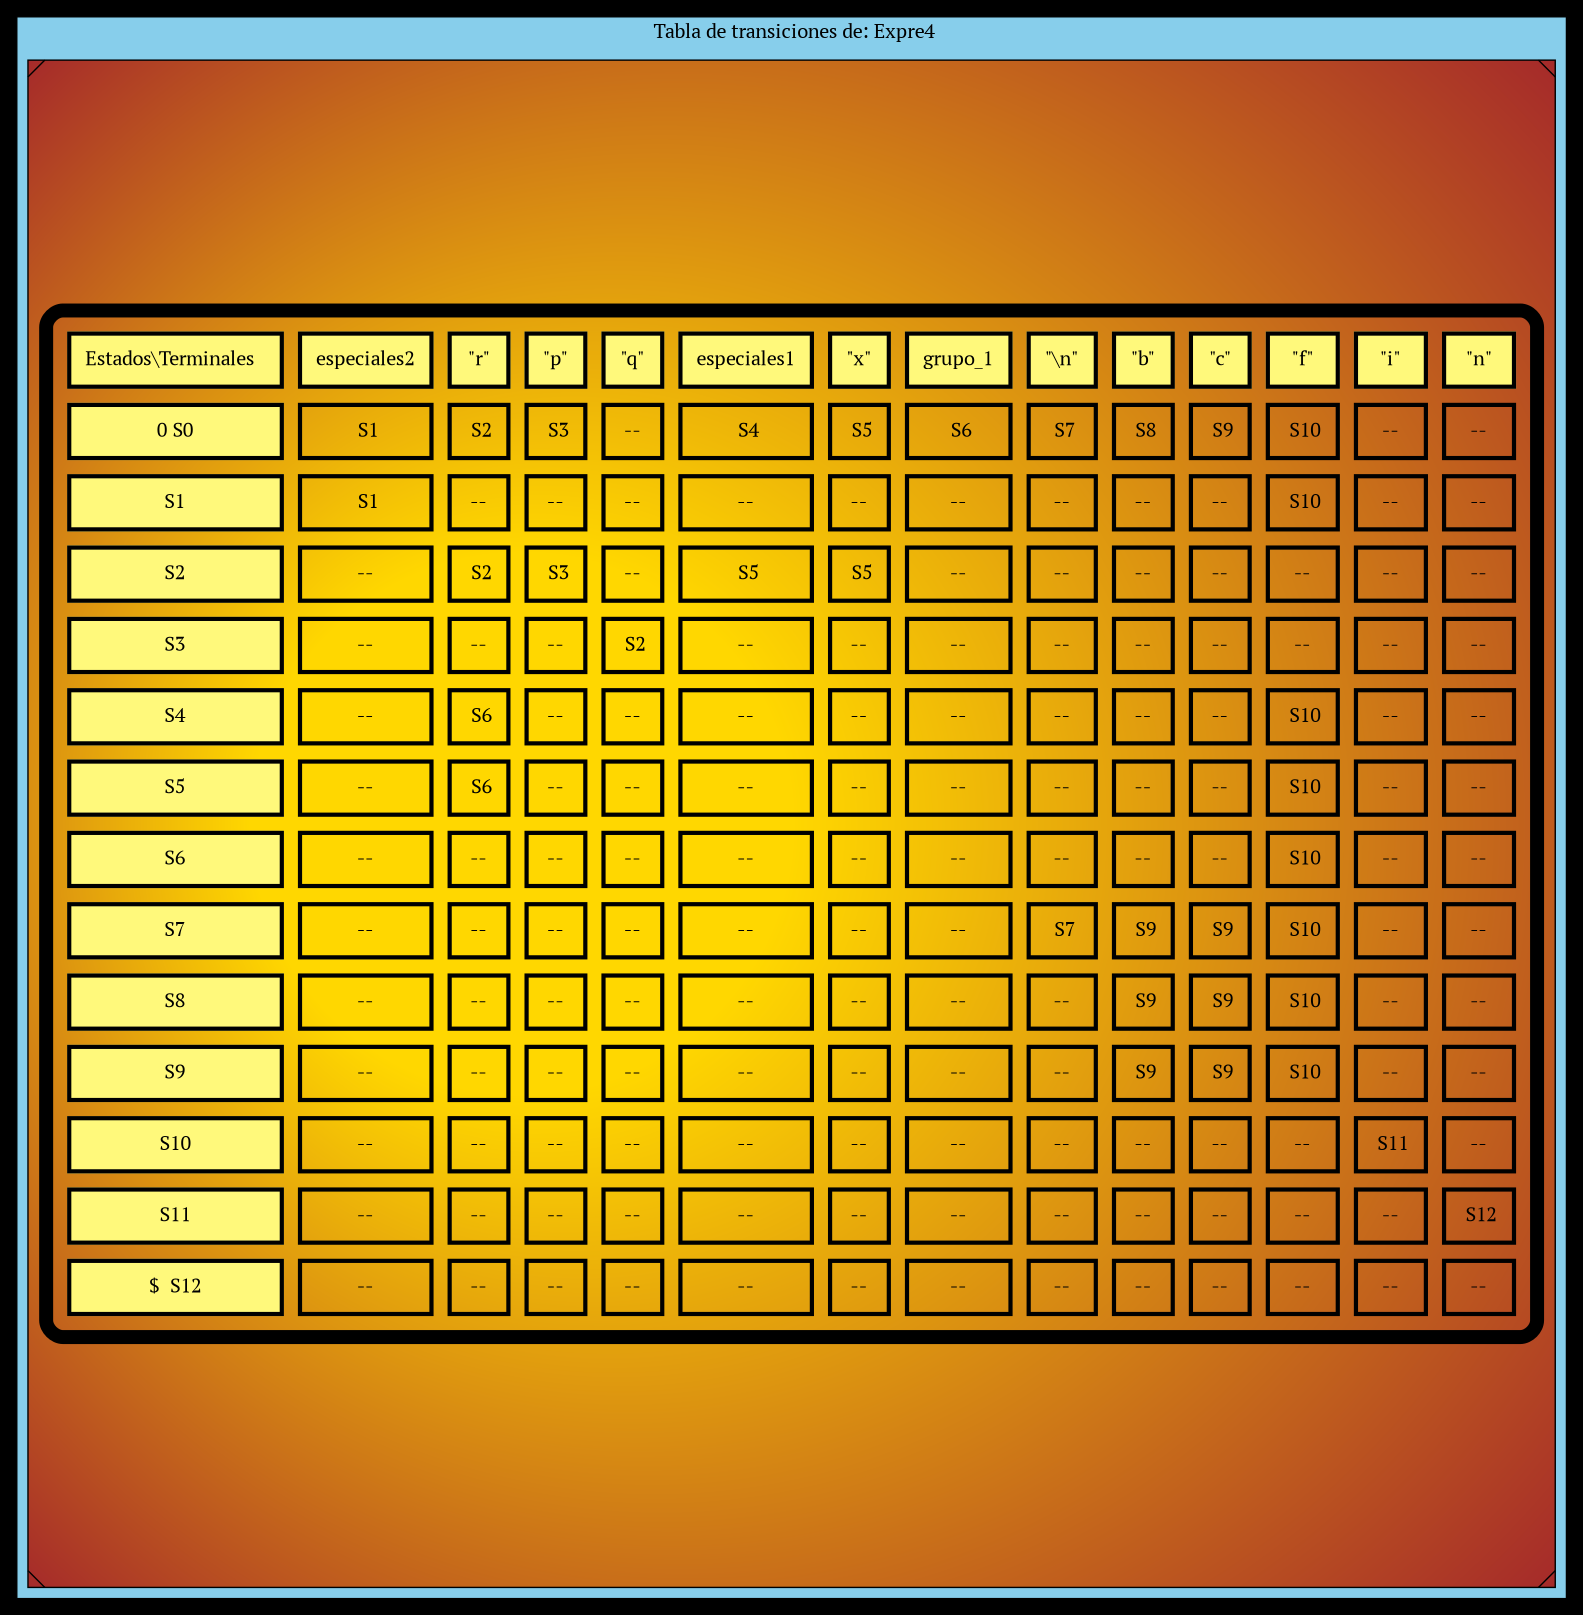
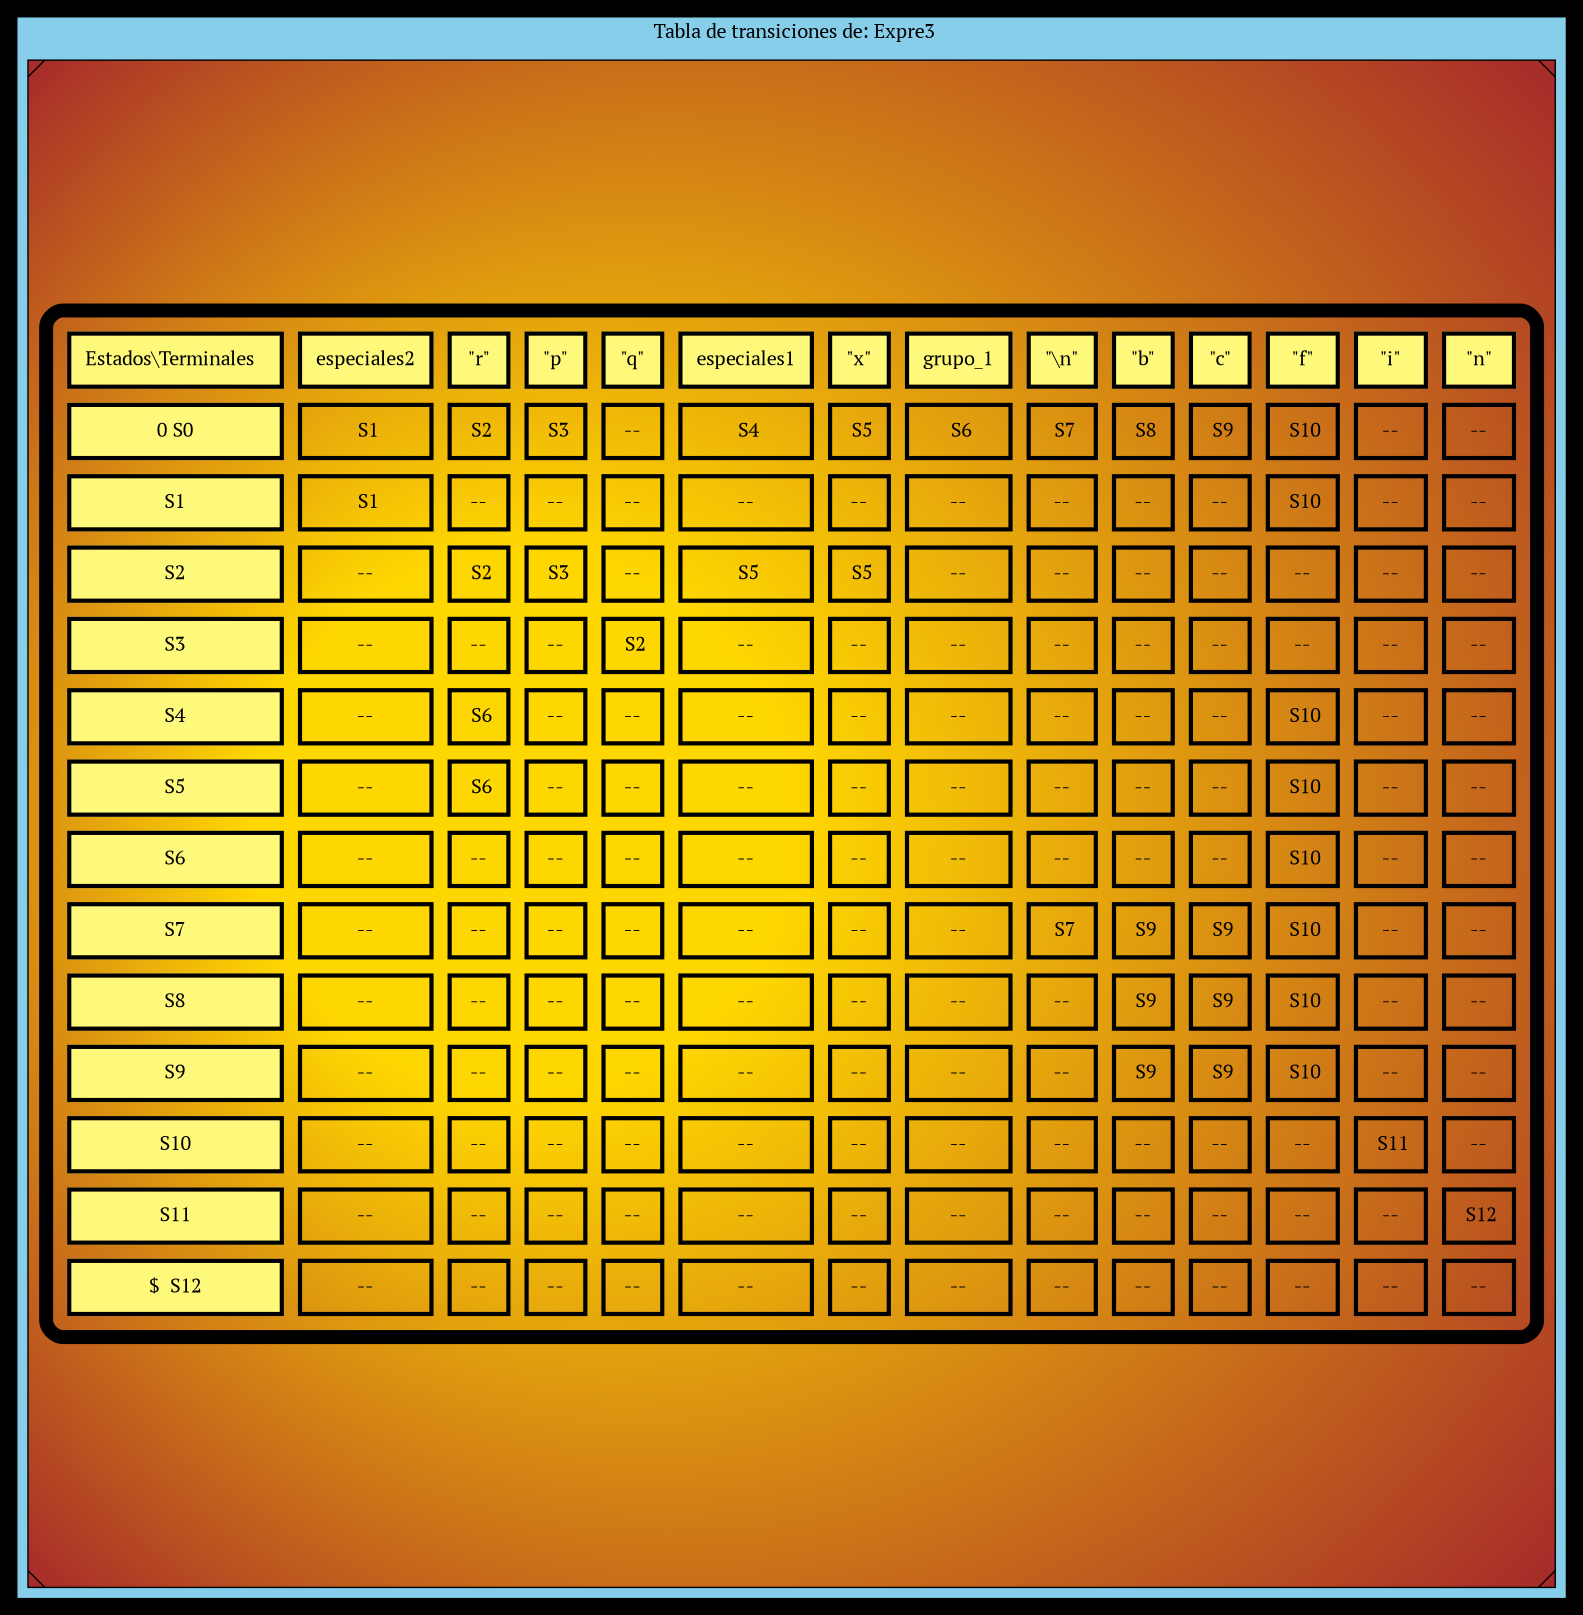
cluster " Tabla de transiciones de: Expre4": label " Tabla de transiciones de: Expre4" -> " Tabla de transiciones de: Expre3"
